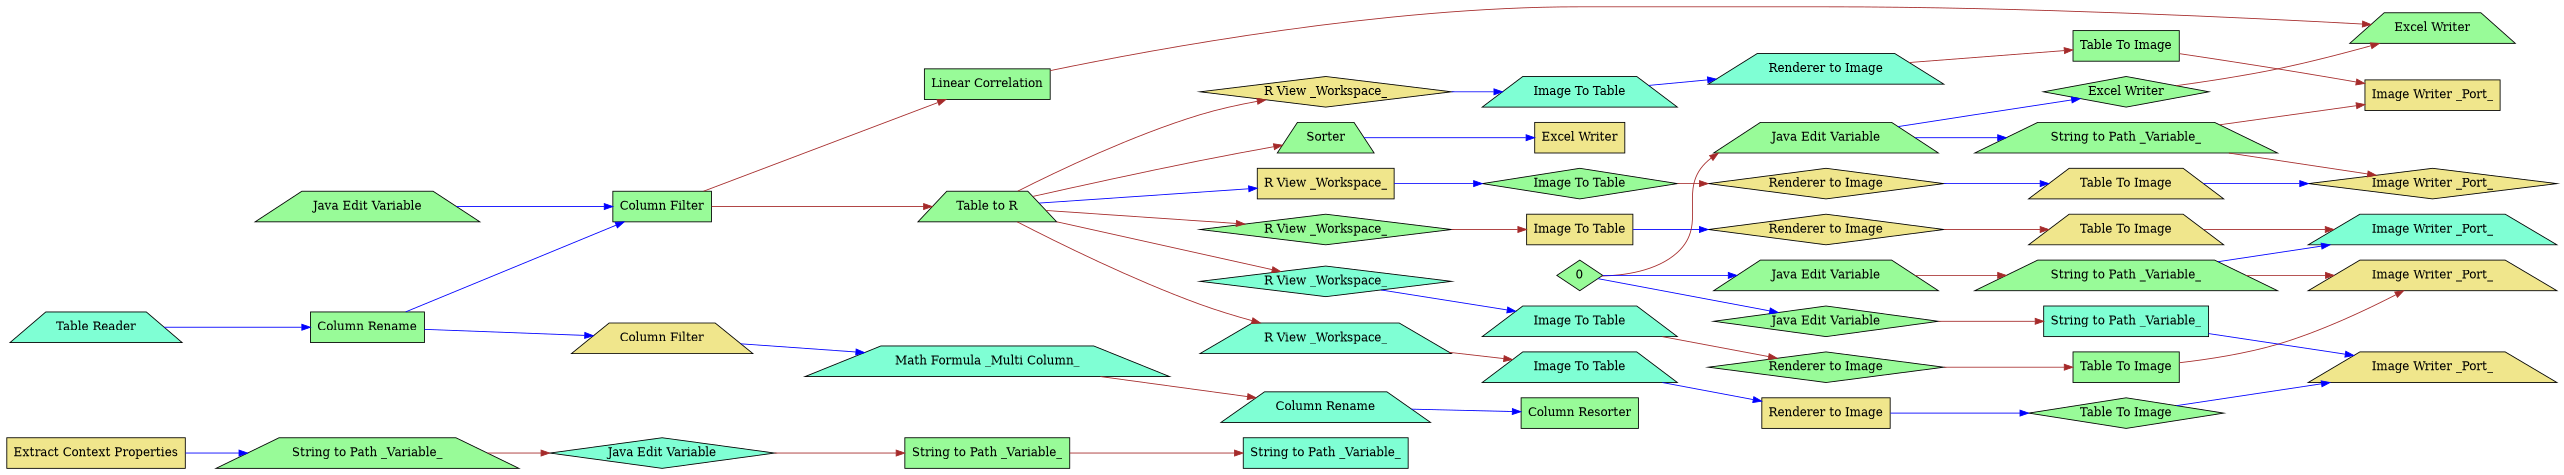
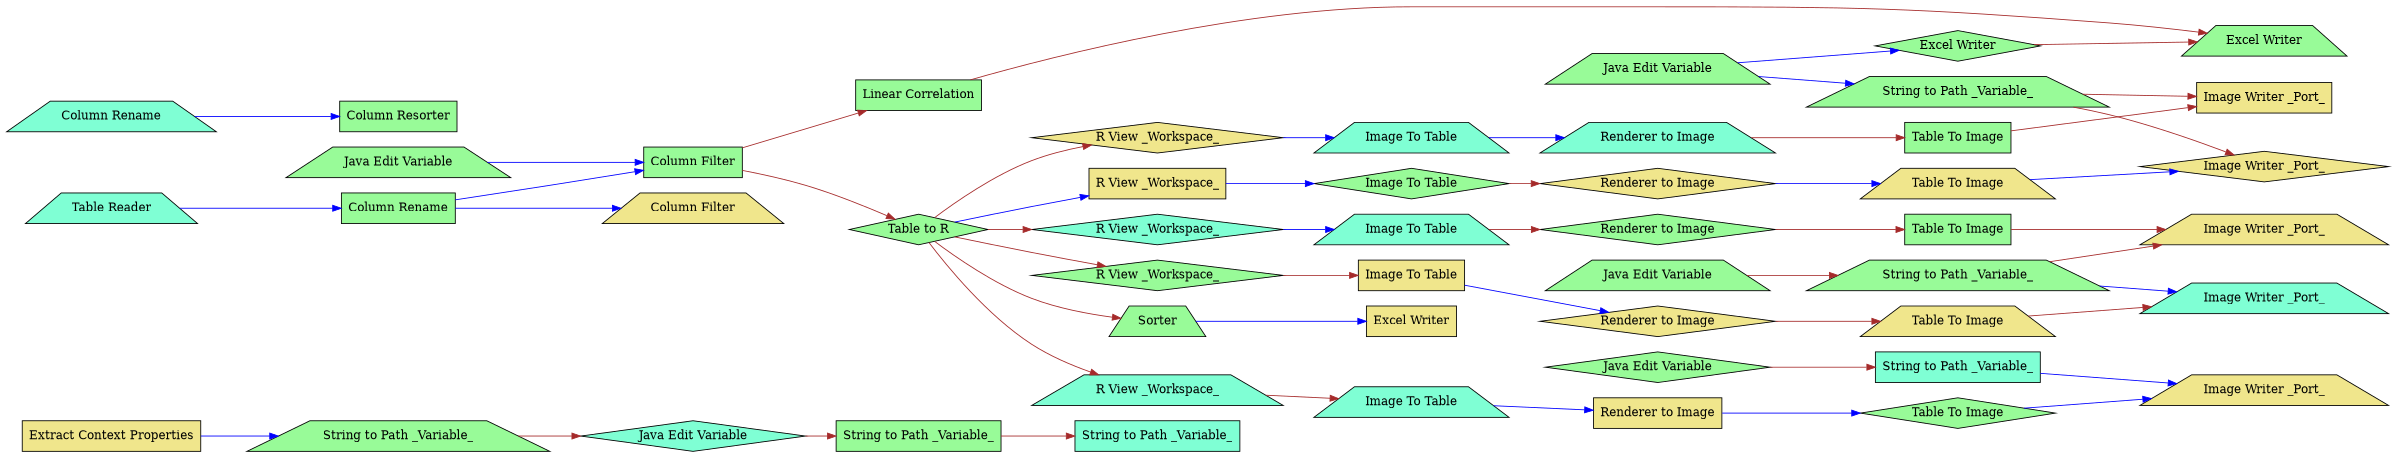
node "Table to R": shape trapezium -> diamond
node "0": removed
node "Math Formula _Multi Column_": removed
